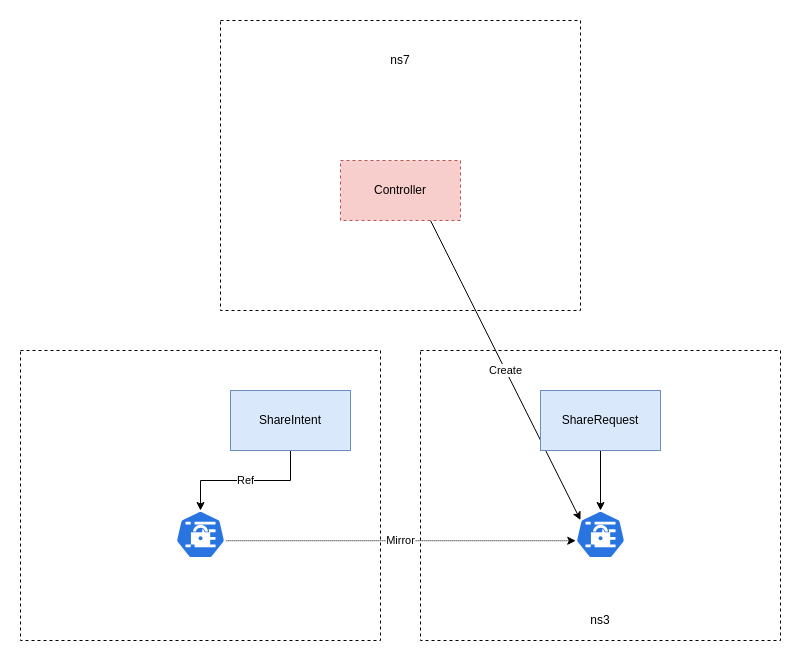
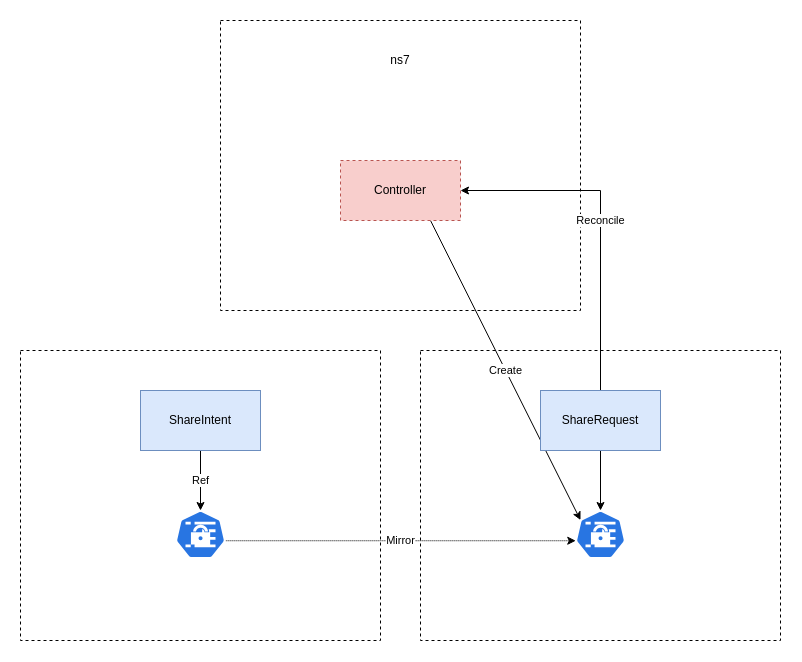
edge "ShareRequest" -> "Controller": added, label "Reconcile"
node "ShareIntent": moved (291, 421) -> (201, 421)
node "ns3": removed
